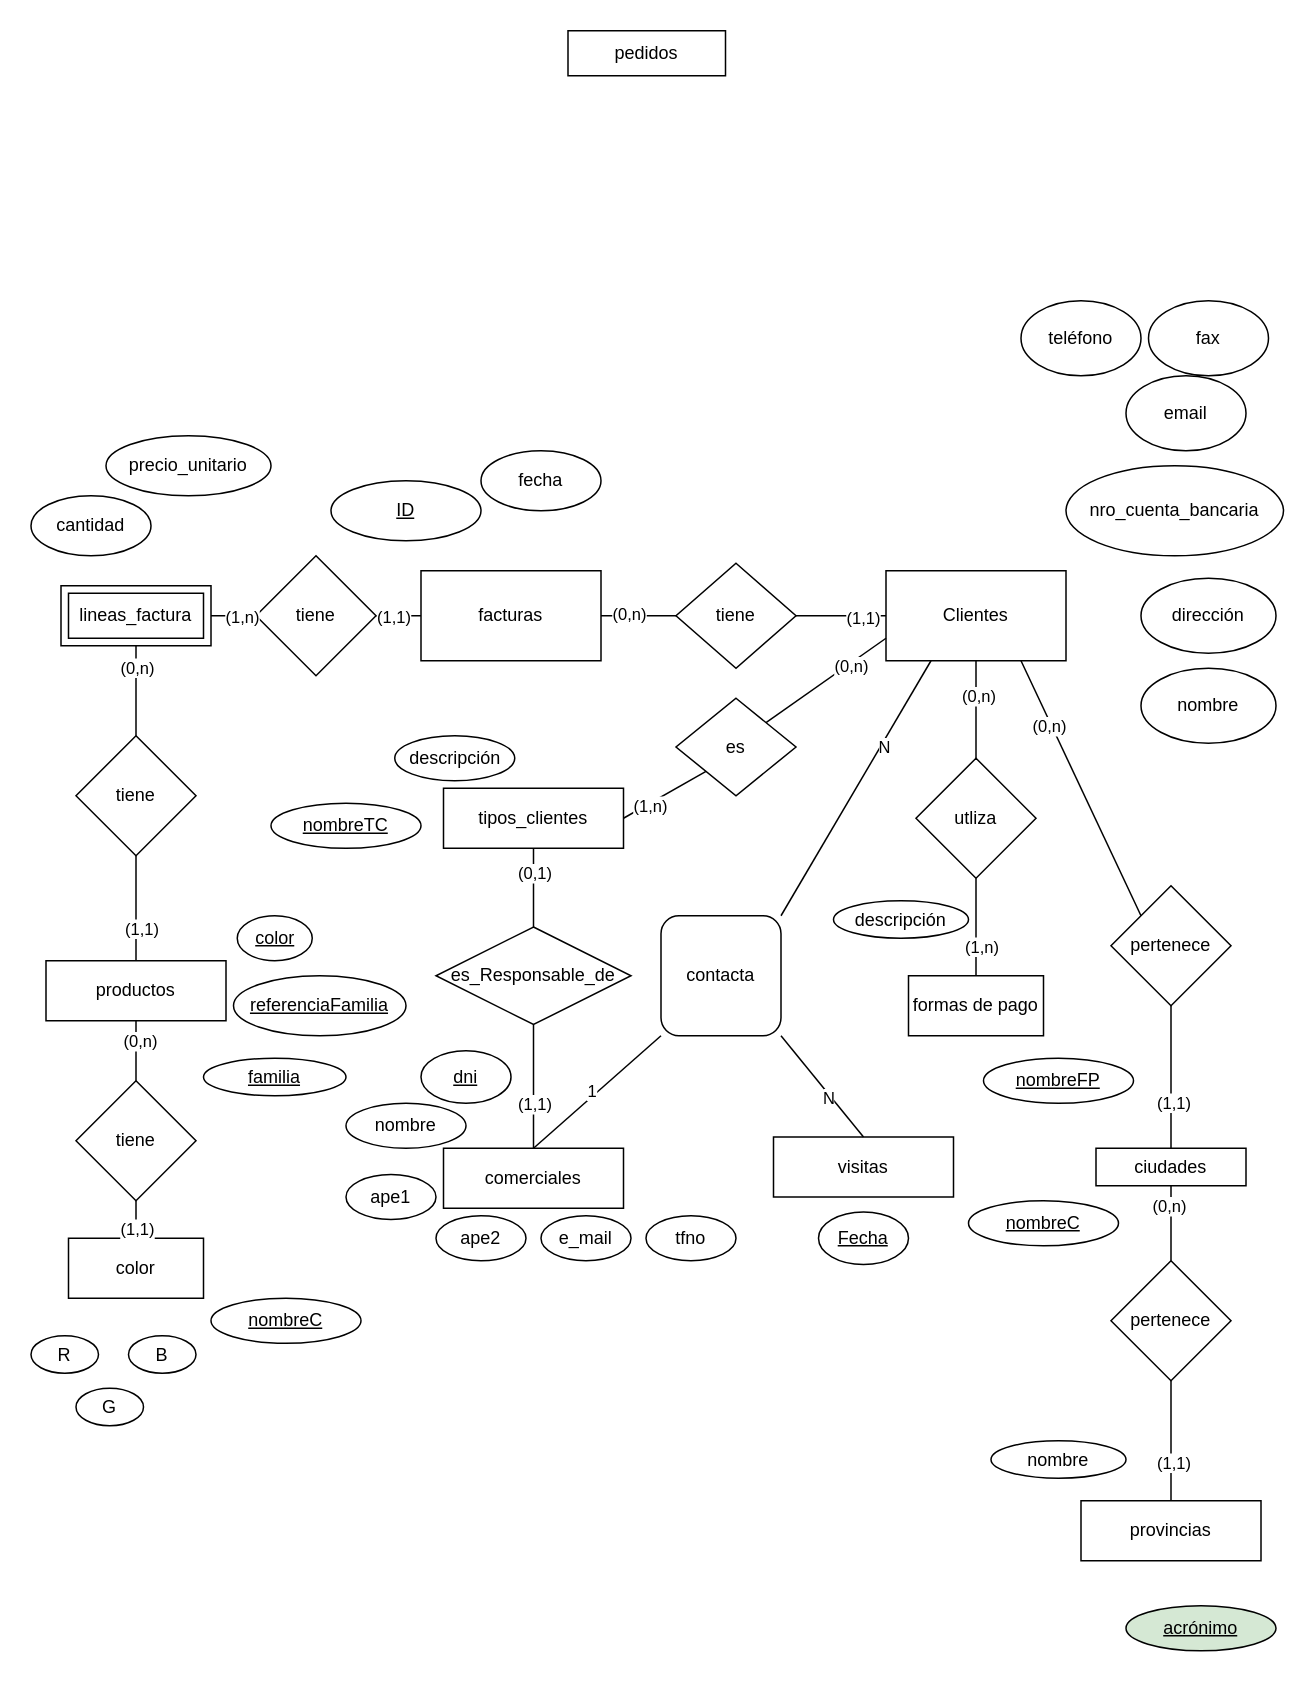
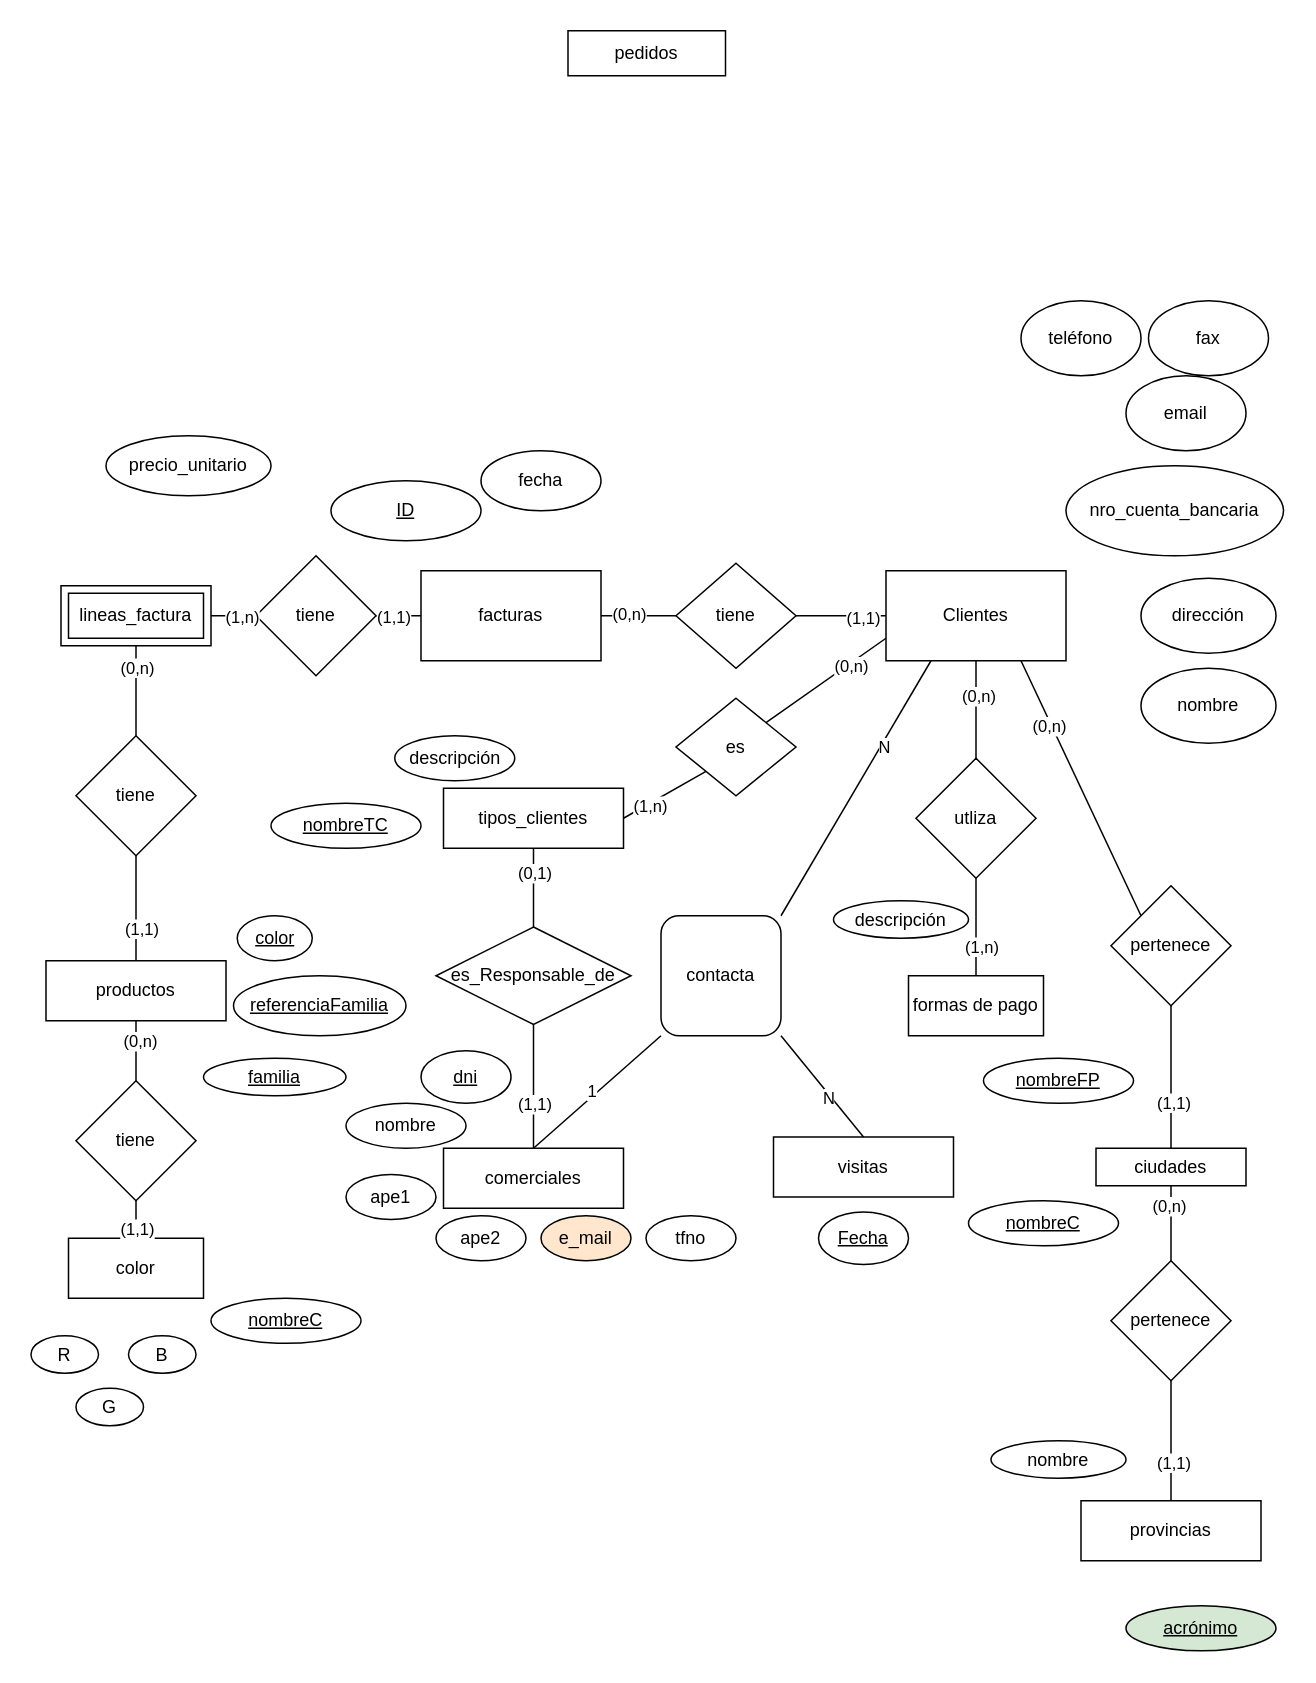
node "cantidad": removed
node "e_mail": fillcolor #ffffff -> #ffe6cc
